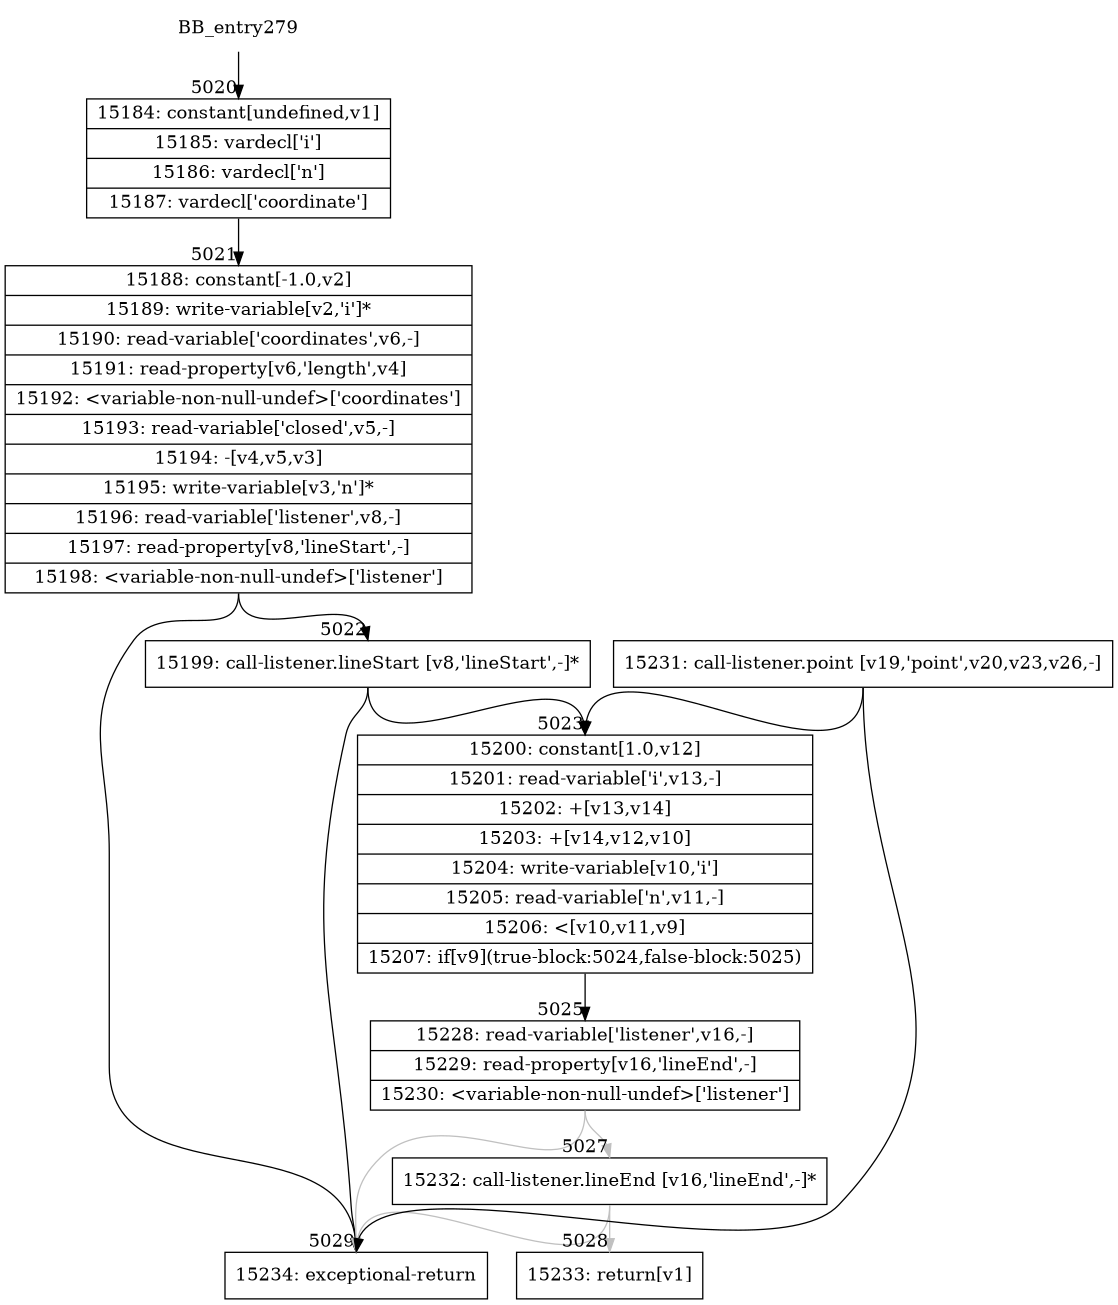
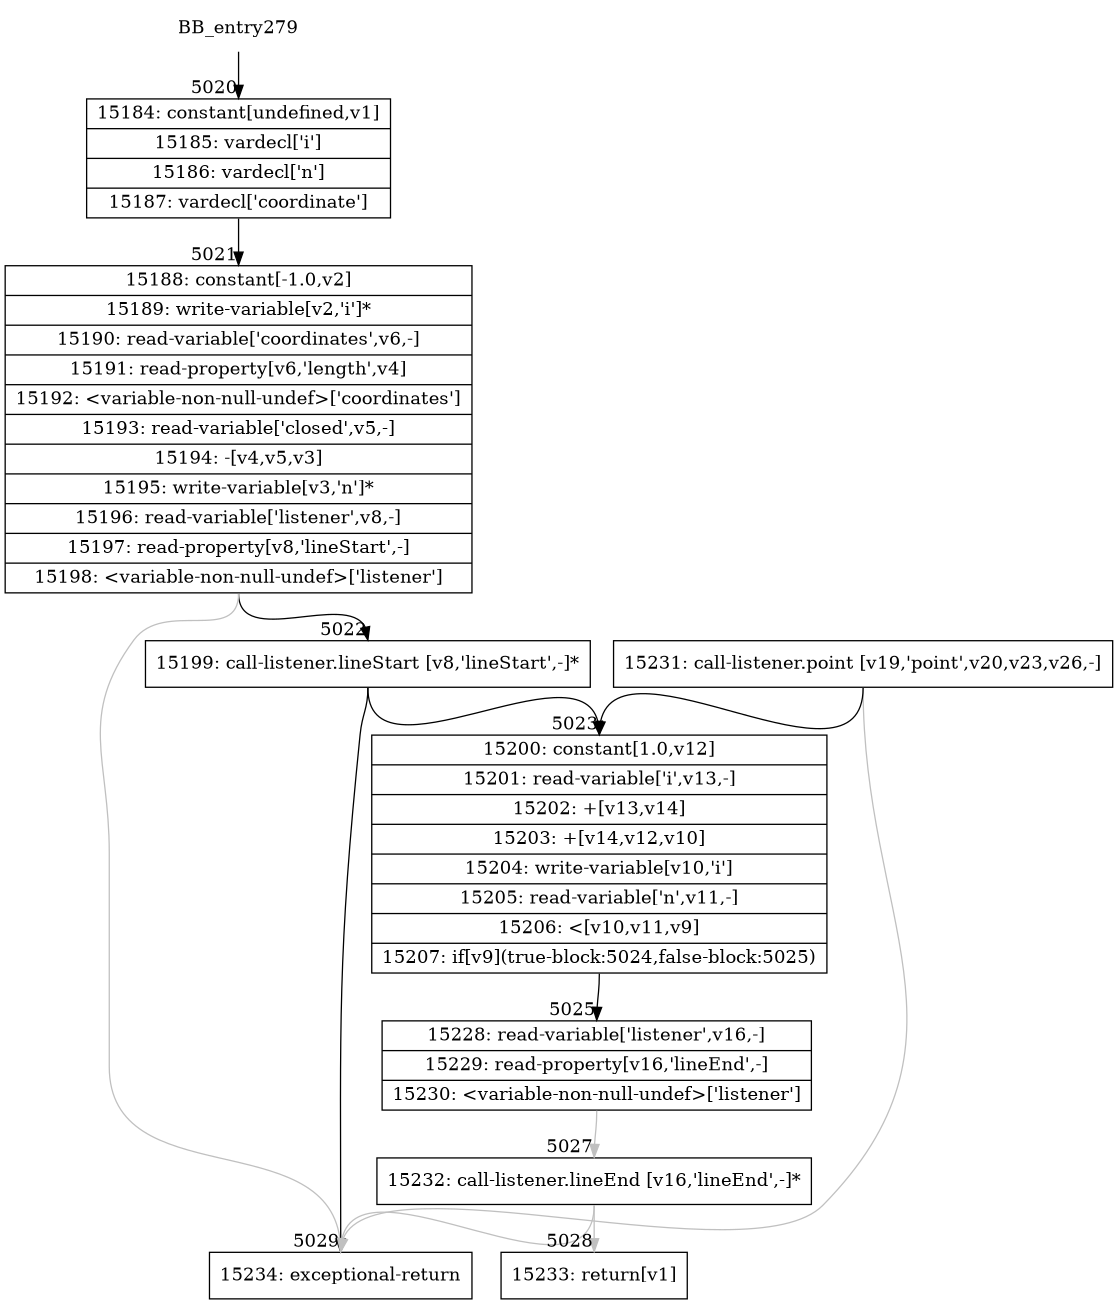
edge "15188: constant[-1.0,v2]" -> "15234: exceptional-return": color black -> gray
edge "15228: read-variable['listener',v16,-]" -> "15234: exceptional-return": removed
edge "15231: call-listener.point [v19,'point',v20,v23,v26,-]" -> "15234: exceptional-return": color black -> gray
